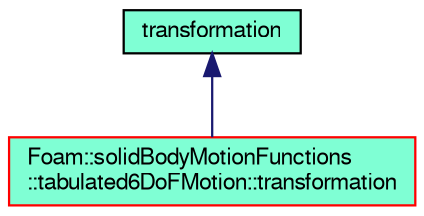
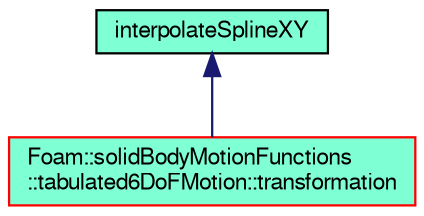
node "transformation": label "transformation" -> "interpolateSplineXY"
